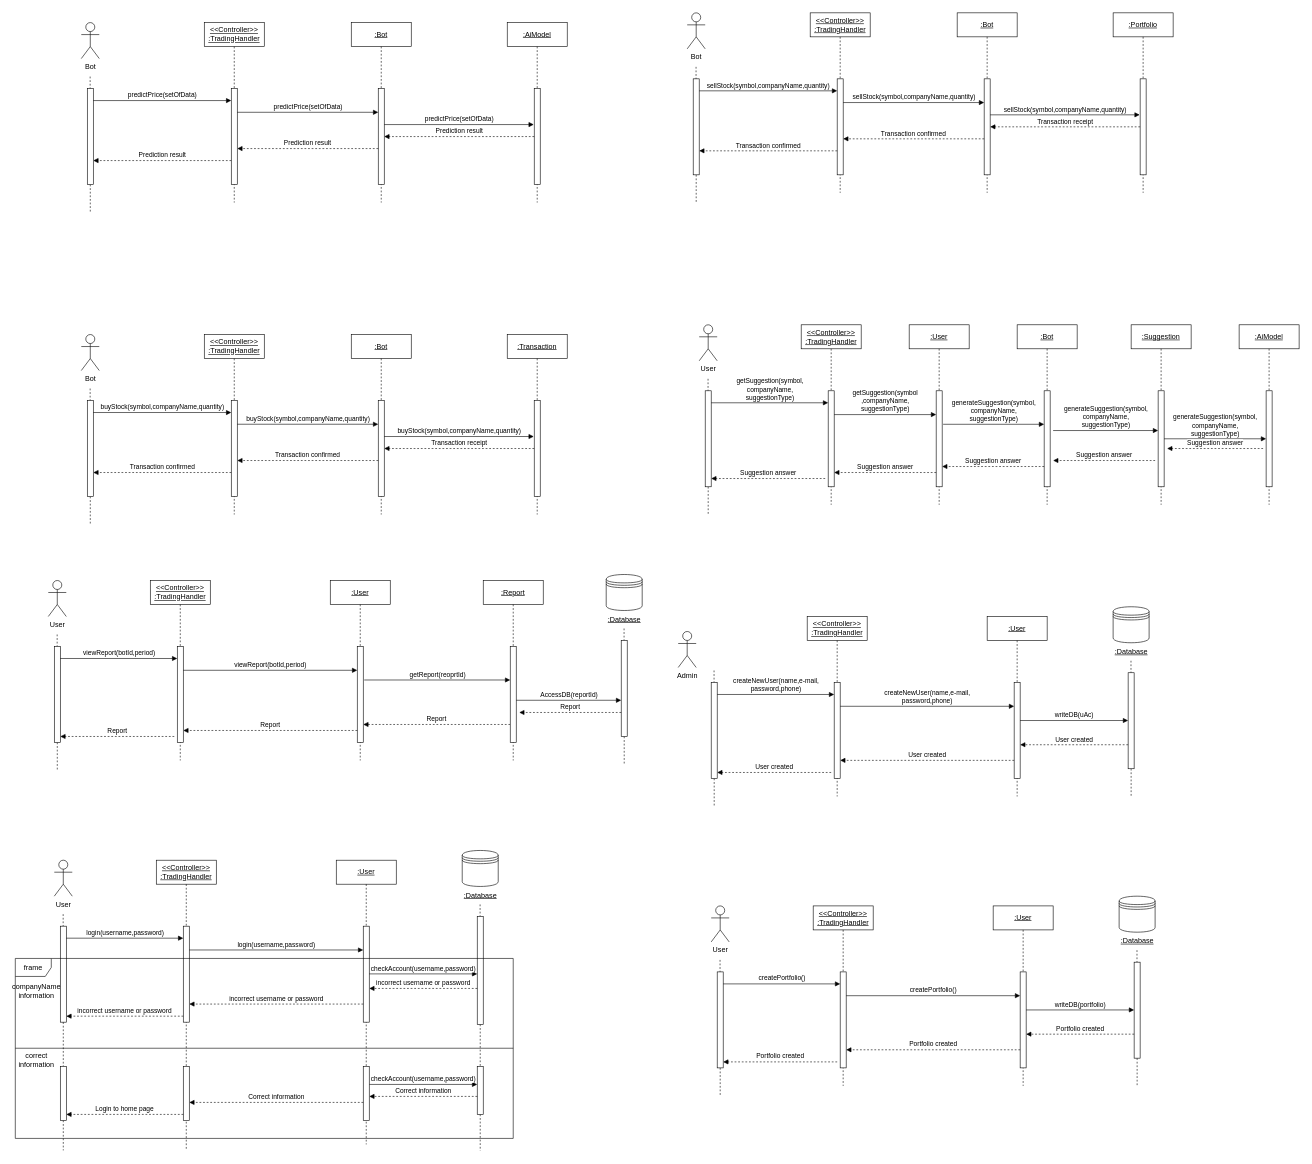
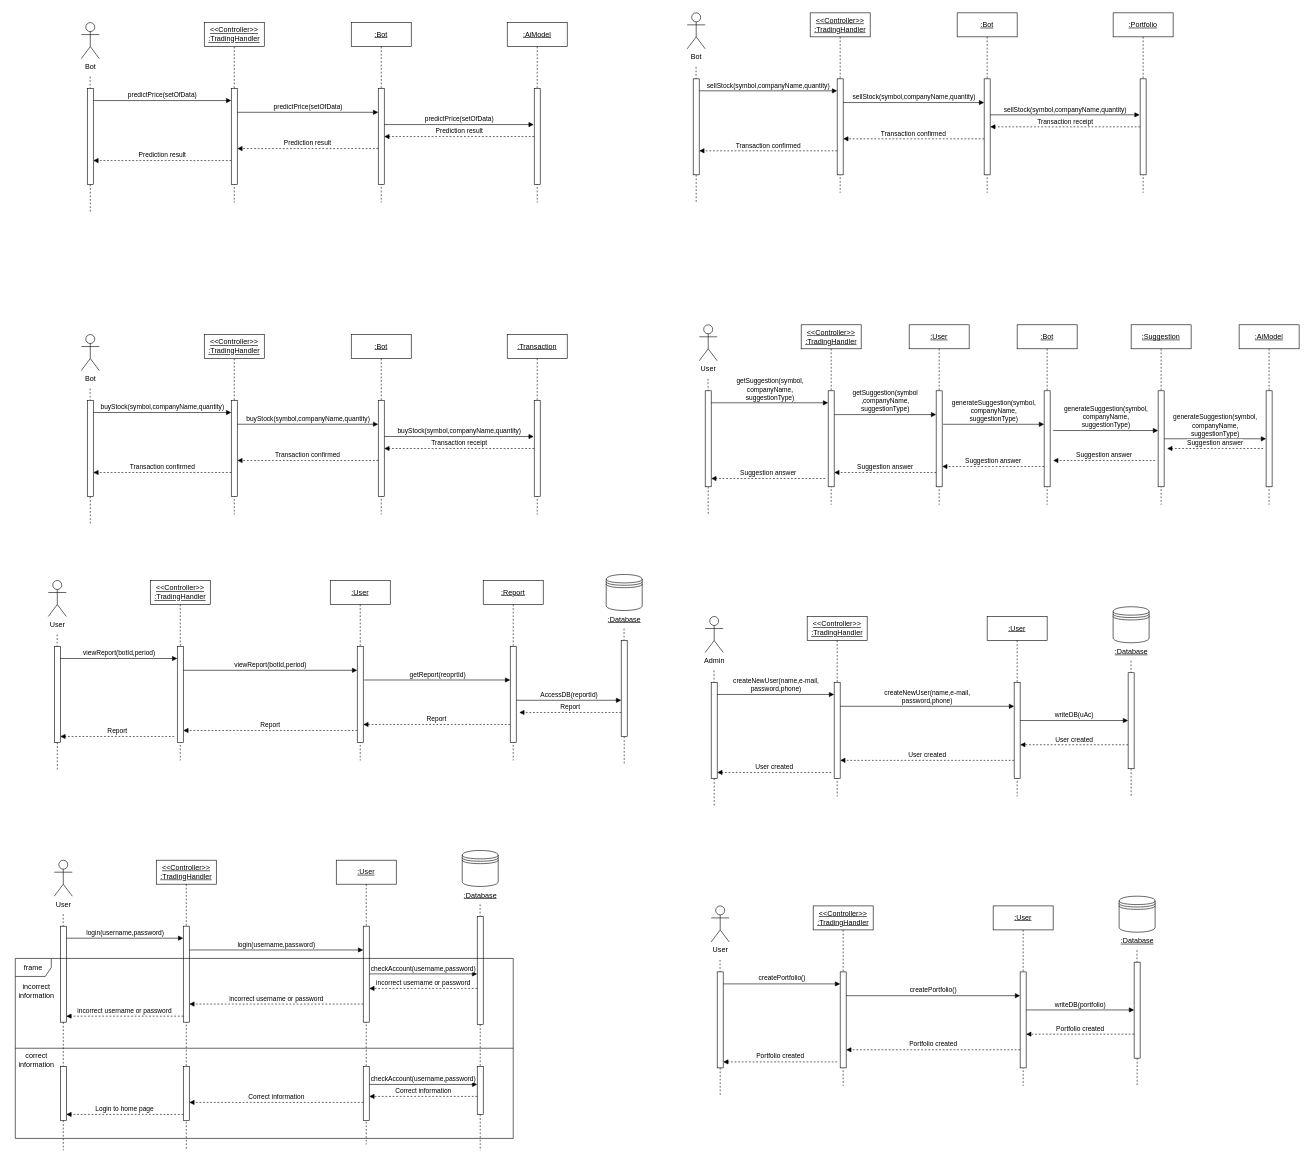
node "Admin": moved (687, 650) -> (714, 635)
node "companyName information": label "companyName information" -> "incorrect information"
